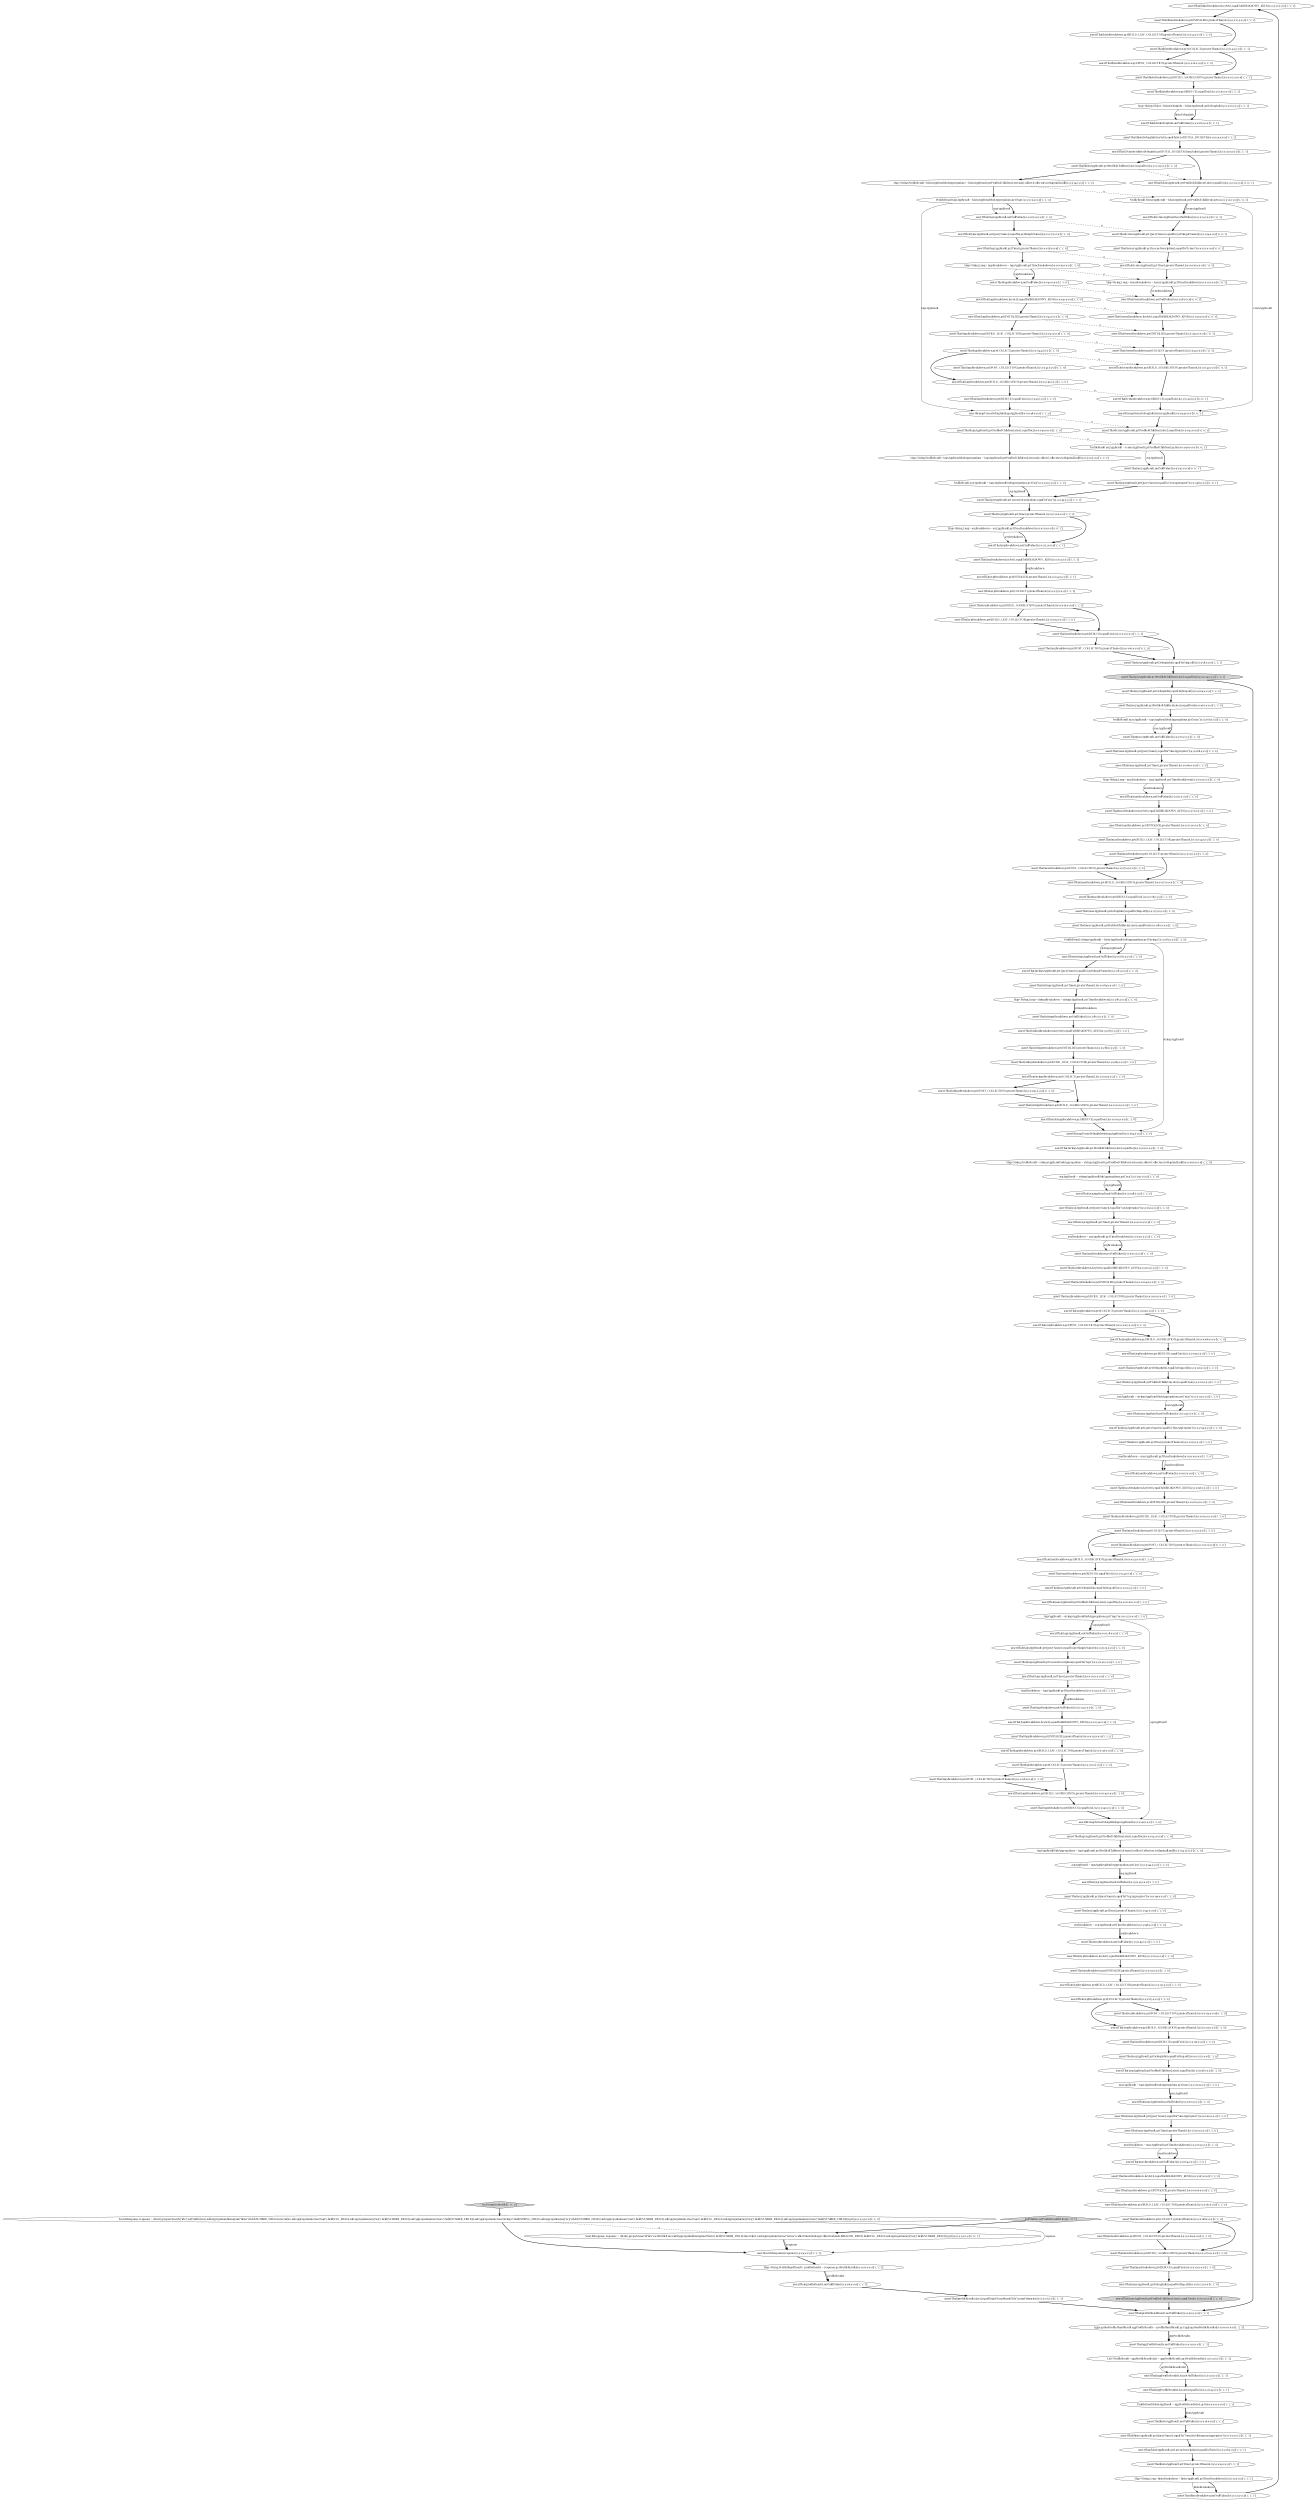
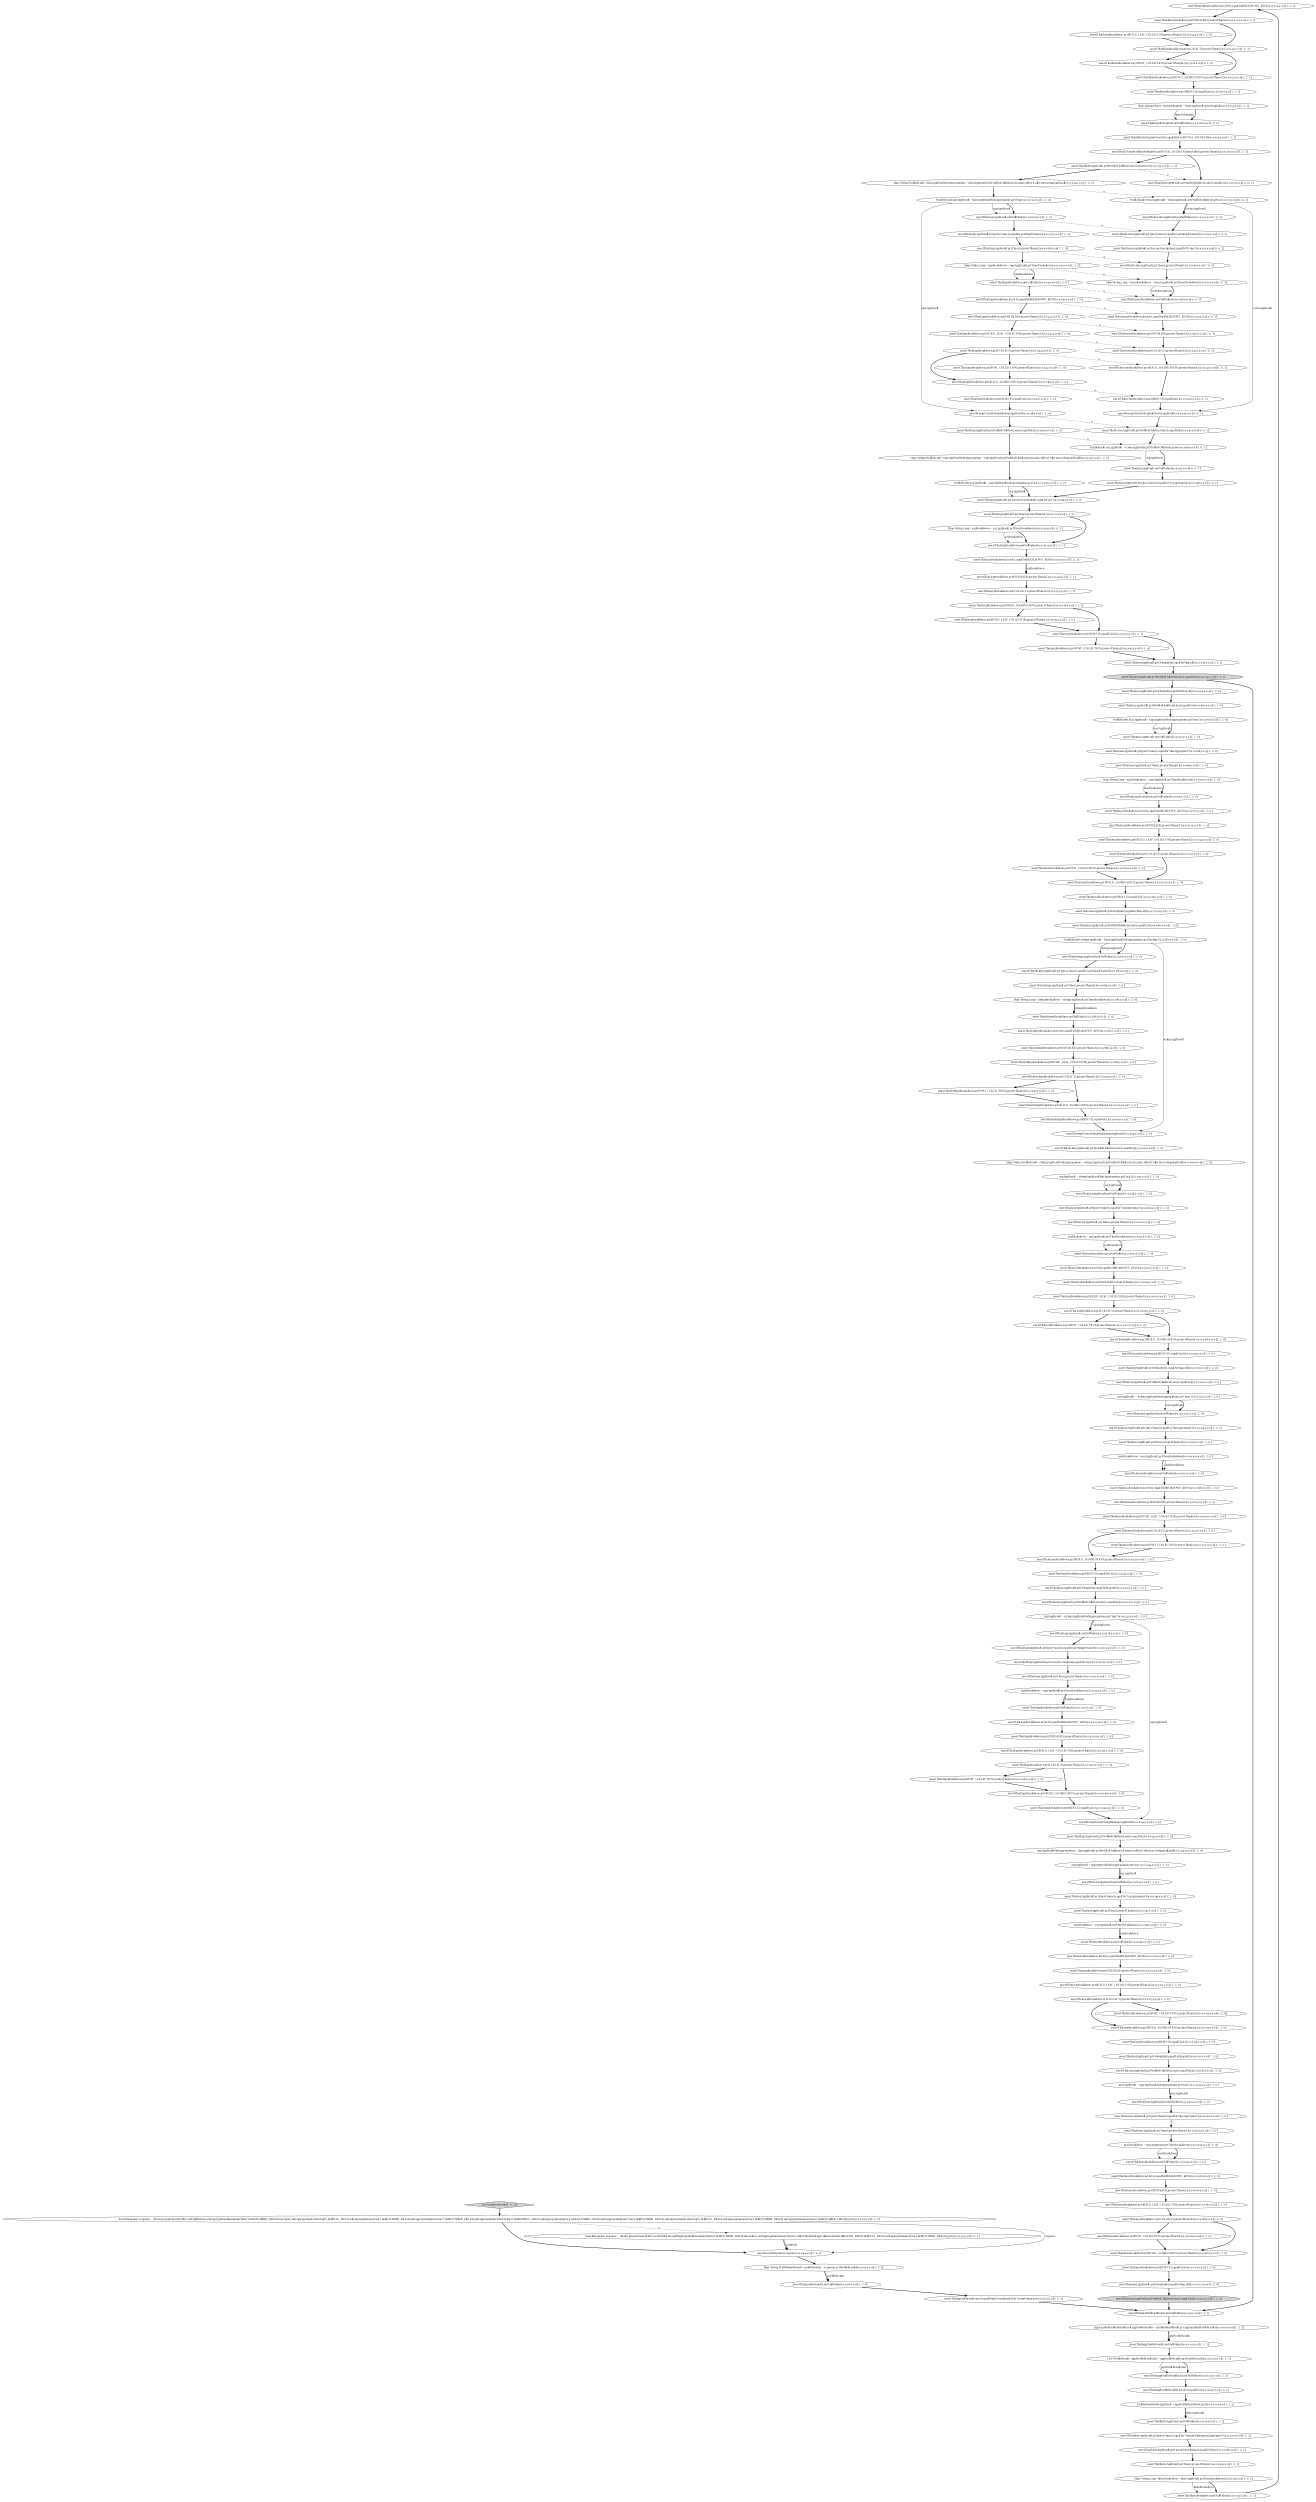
node "testMultiLevelProfileBreadthFirst['0', '0', '1']": removed
